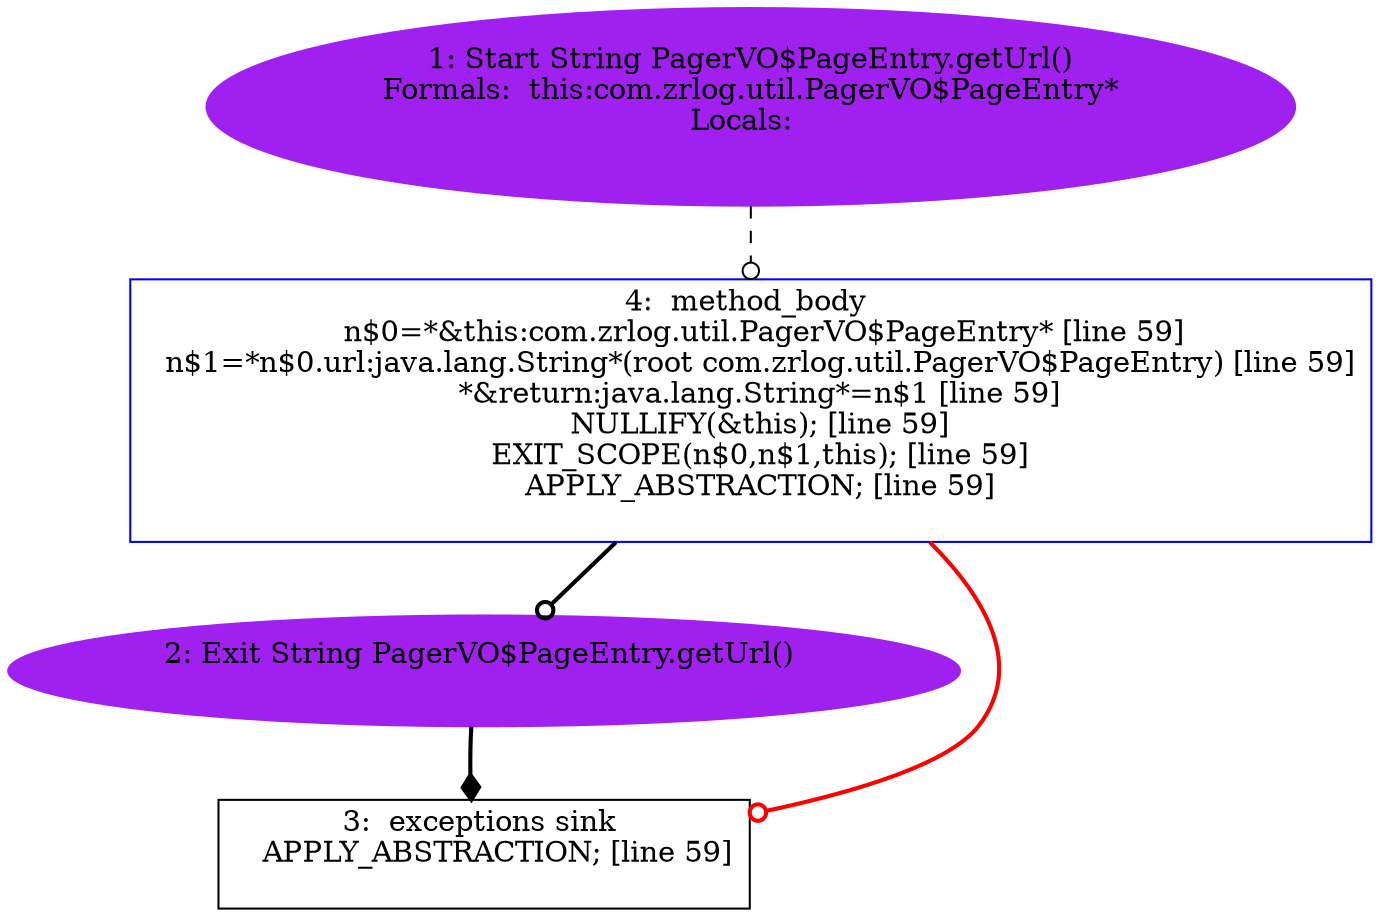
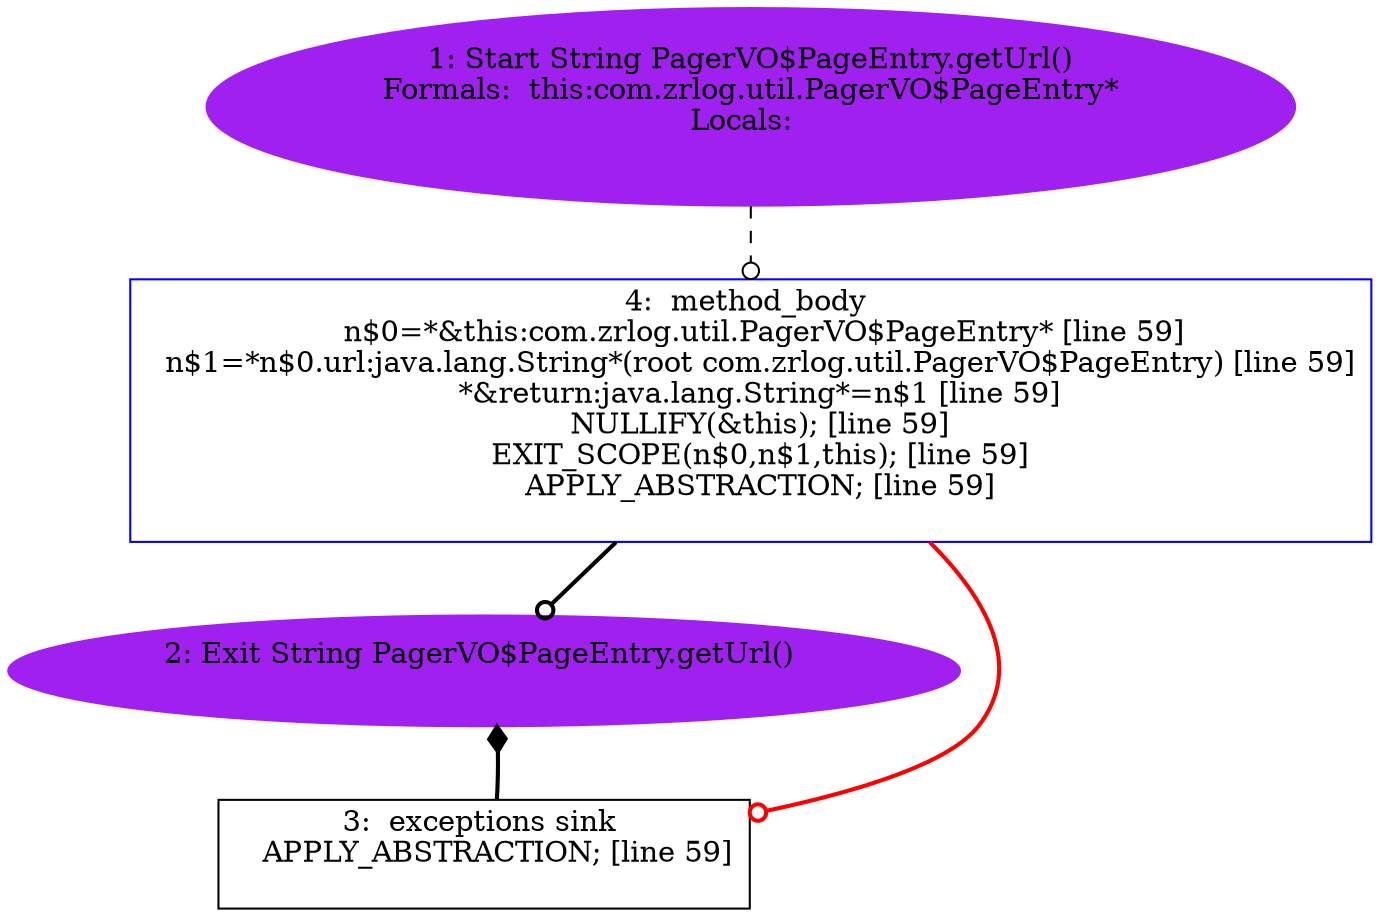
edge "2: Exit String PagerVO$PageEntry.getUrl()" -> "3:  exceptions sink APPLY_ABSTRACTION; [line 59]": reversed
